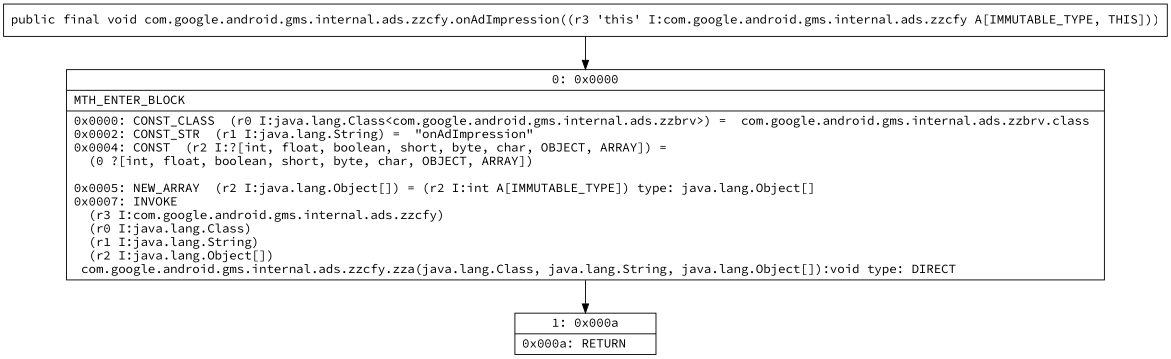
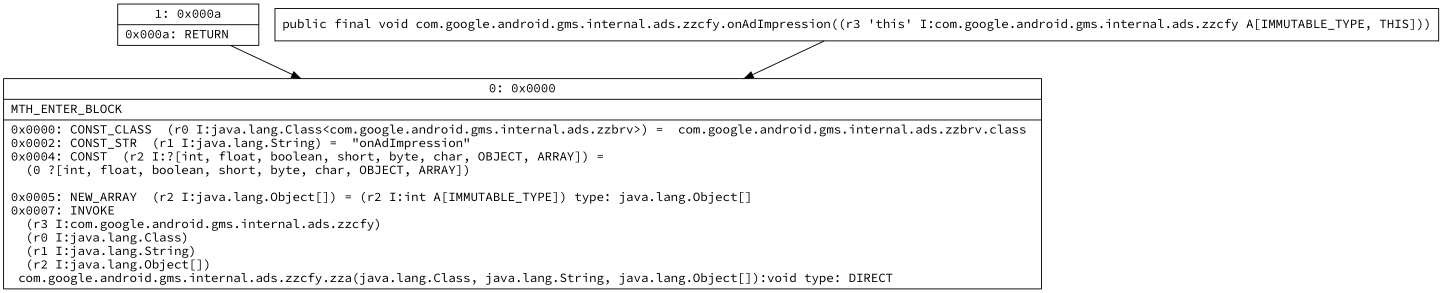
edge "0: 0x0000" -> "1: 0x000a": reversed
